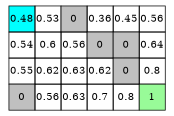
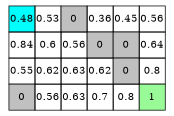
node "0.48": text "0.54" -> "0.84"
